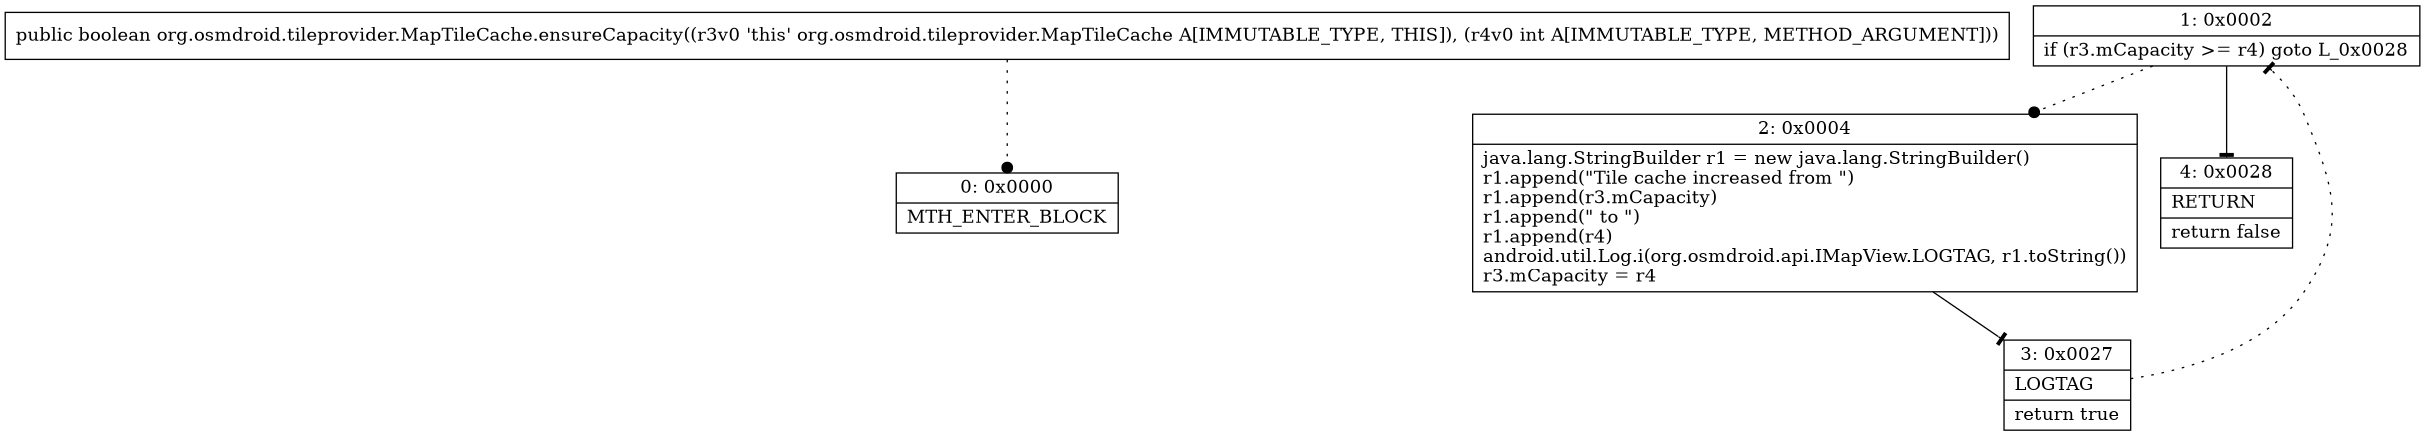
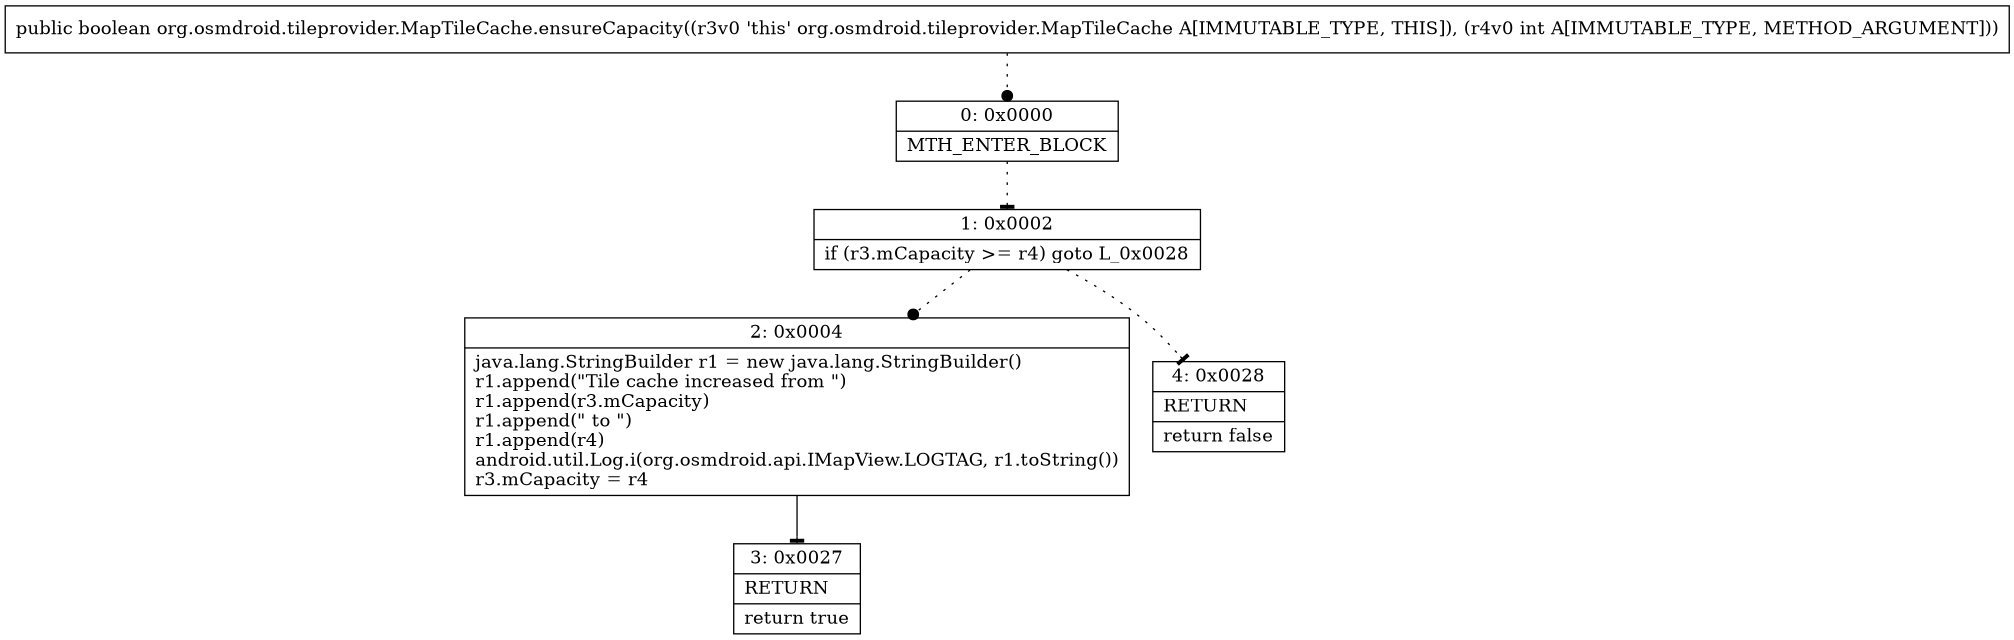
edge "1: 0x0002" -> "4: 0x0028": style solid -> dotted
edge "3: 0x0027" -> "1: 0x0002": now "0: 0x0000" -> "1: 0x0002"
node "3: 0x0027": text "LOGTAG" -> "RETURN"
